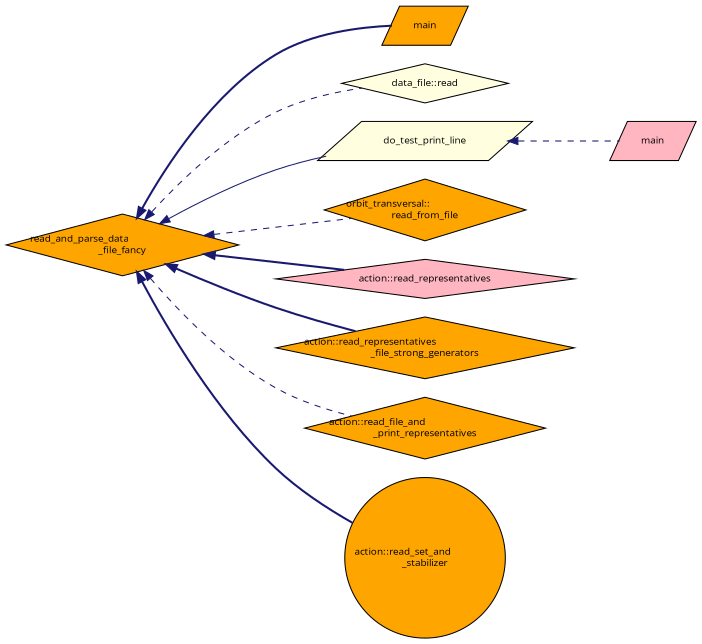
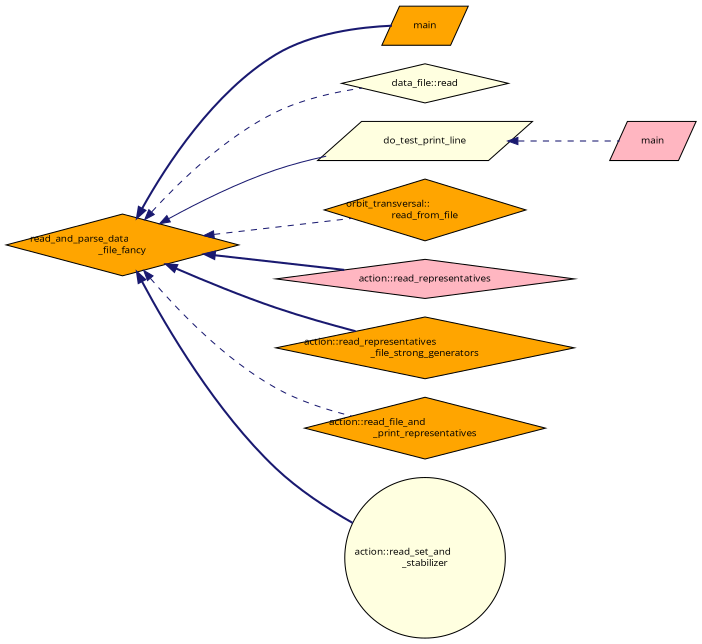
node "action::read_set_and _stabilizer": fillcolor orange -> lightyellow
